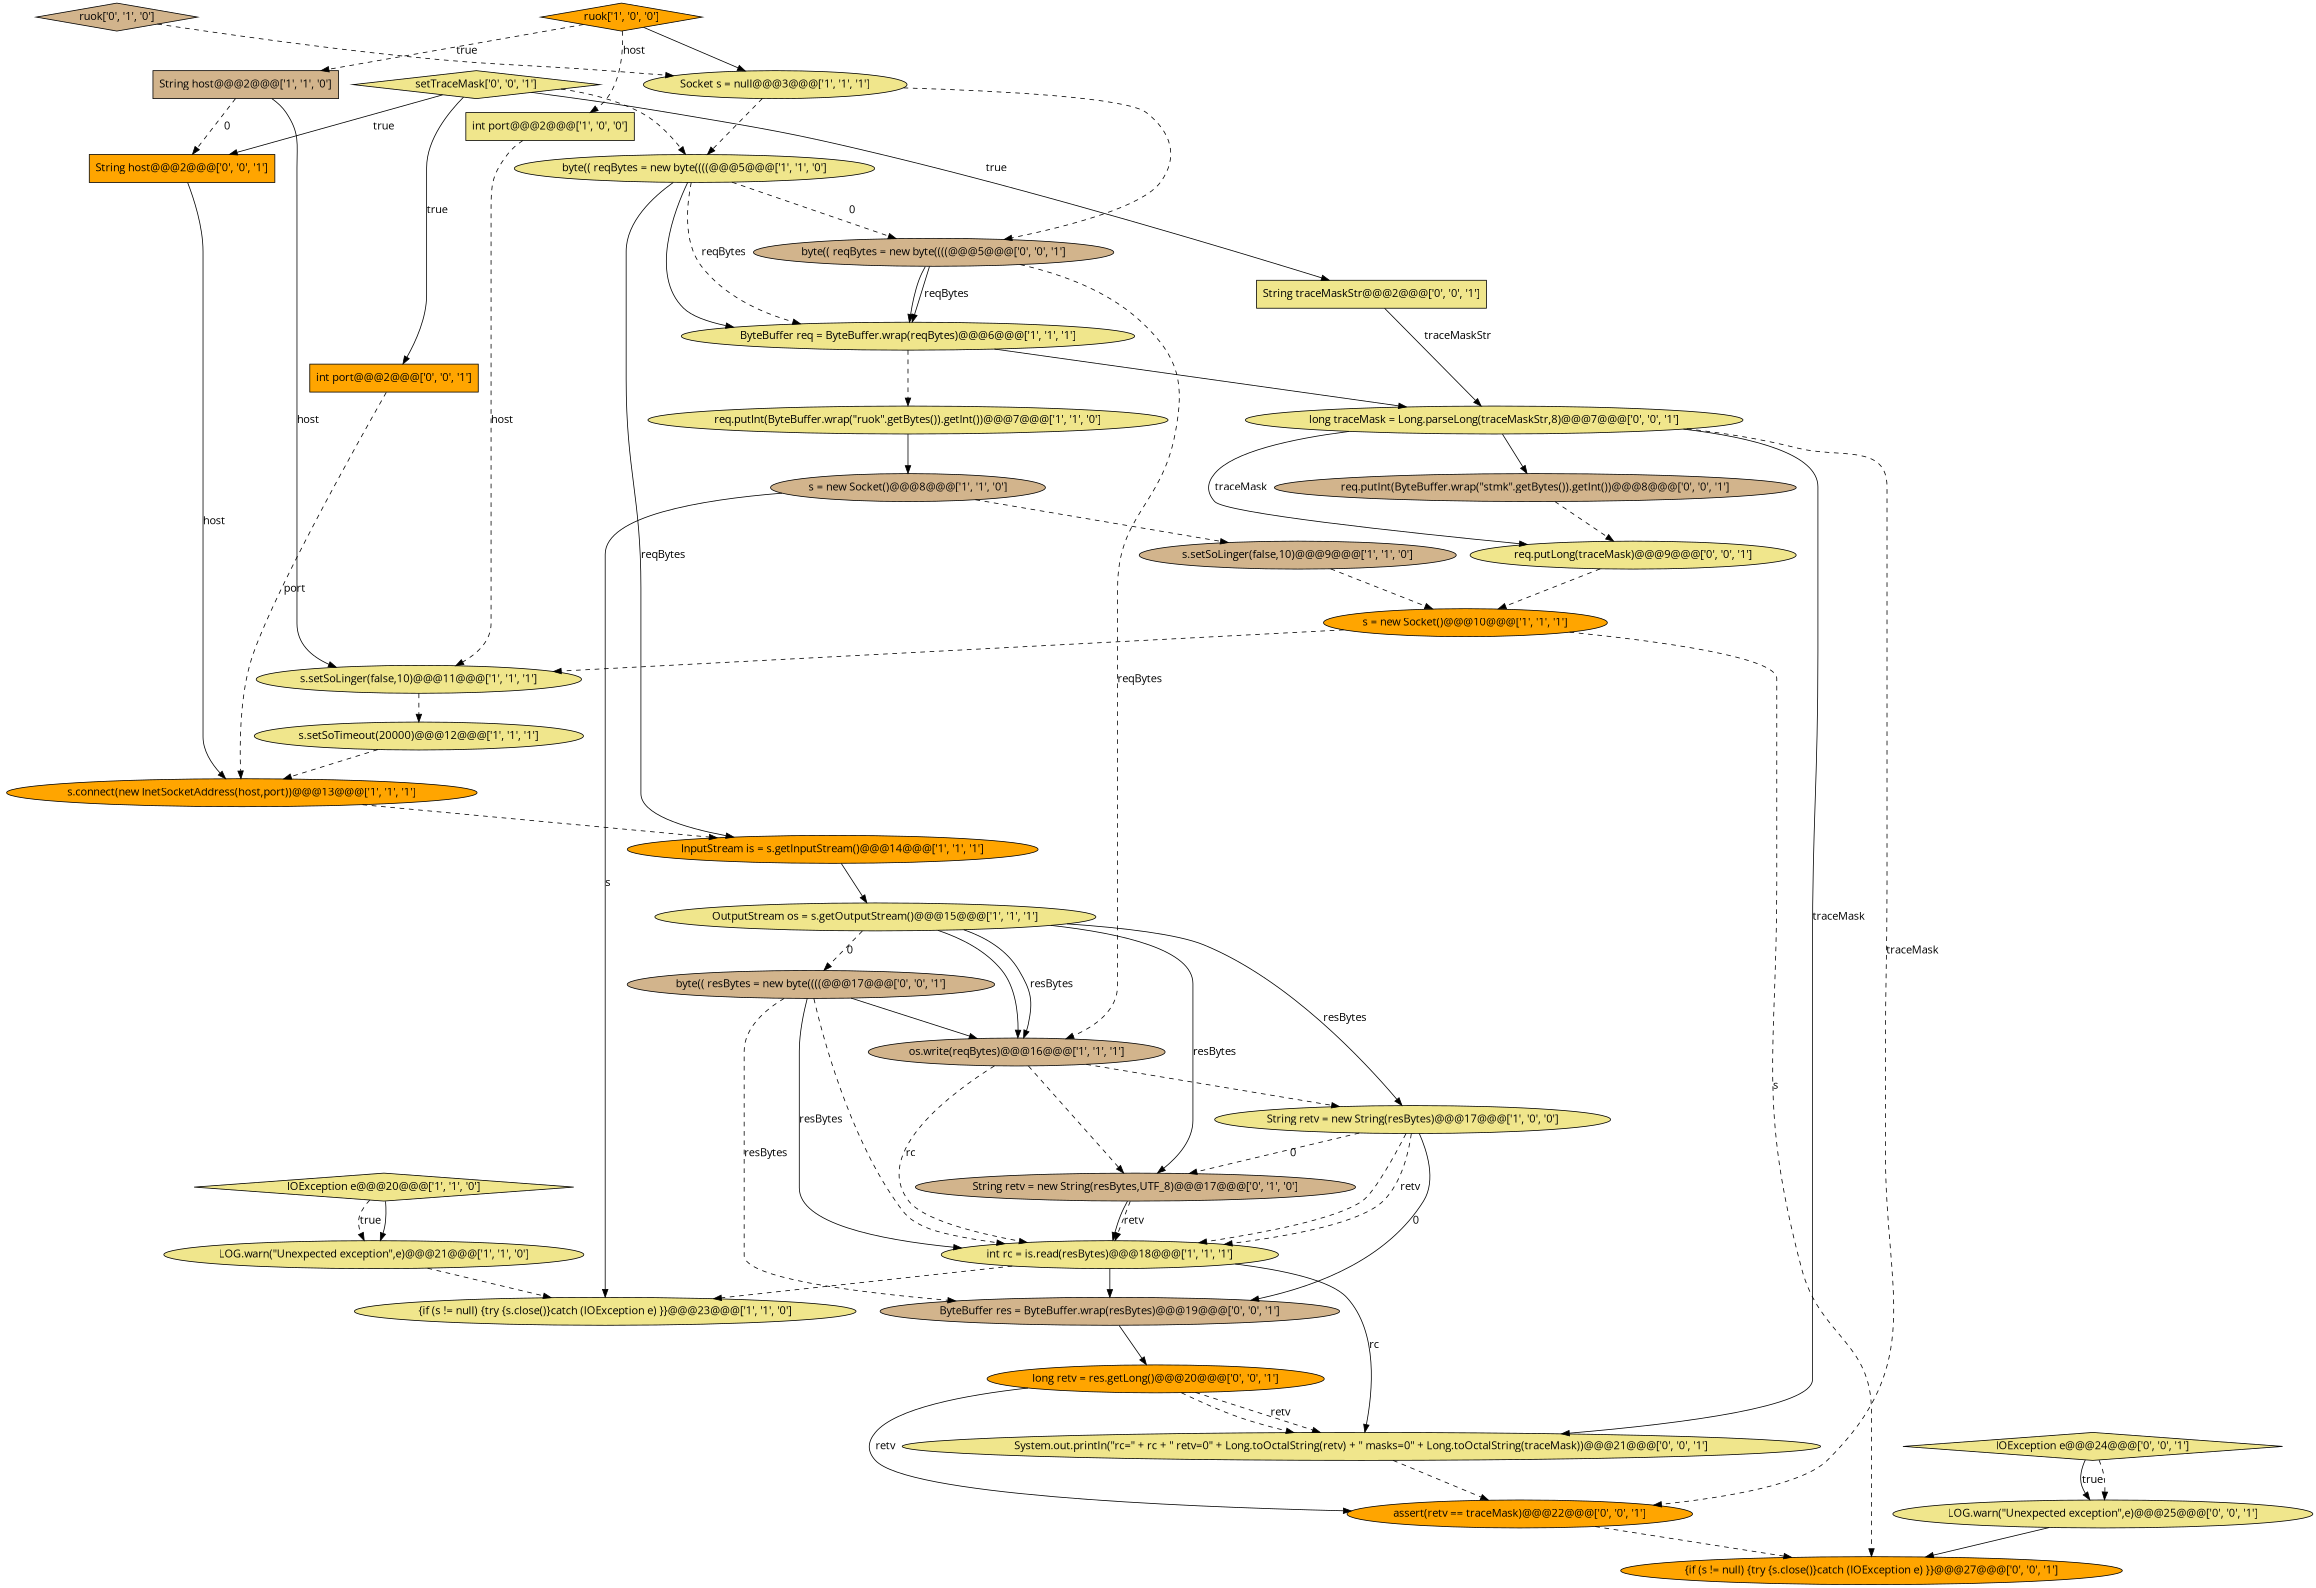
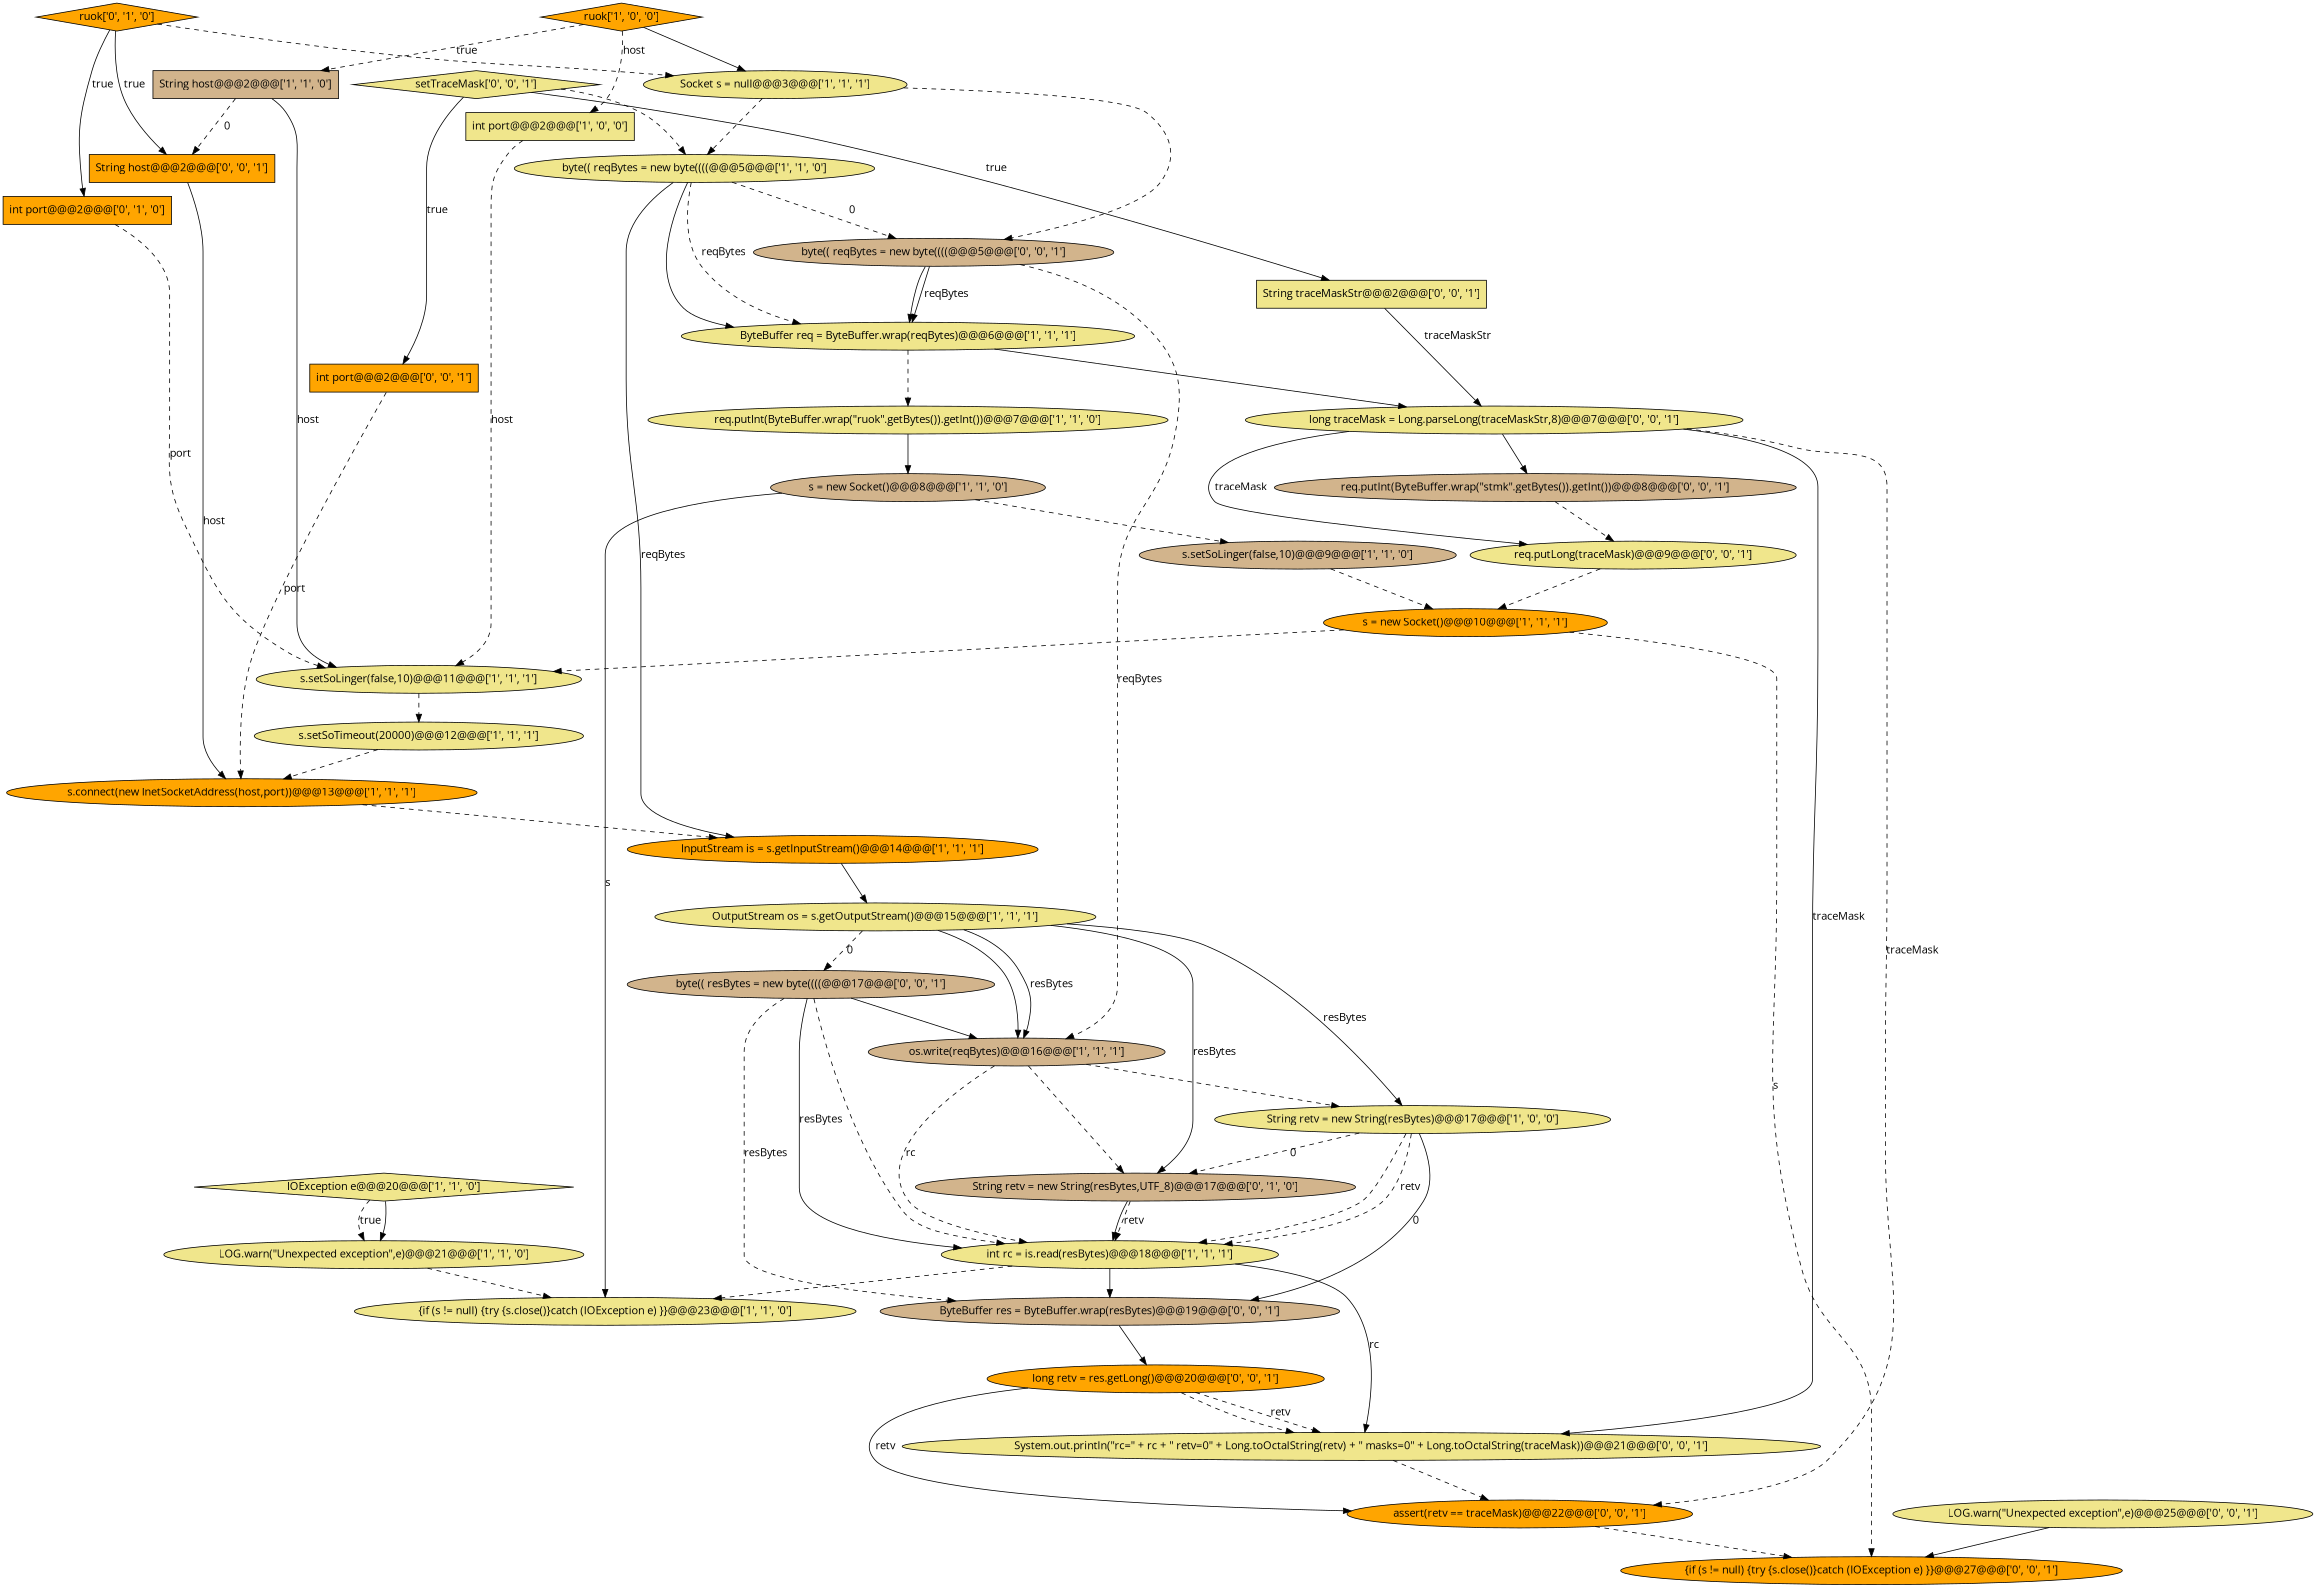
node "ruok['0', '1', '0']": fillcolor tan -> orange
edge "setTraceMask['0', '0', '1']" -> "String host@@@2@@@['0', '0', '1']": now "ruok['0', '1', '0']" -> "String host@@@2@@@['0', '0', '1']"
node "int port@@@2@@@['0', '1', '0']": added
node "IOException e@@@24@@@['0', '0', '1']": removed
